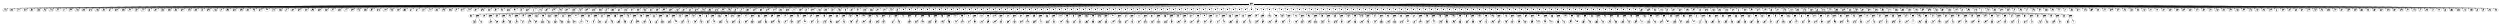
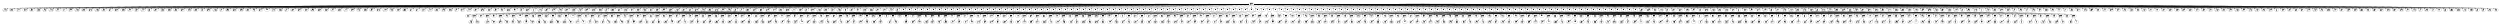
node "290": added
